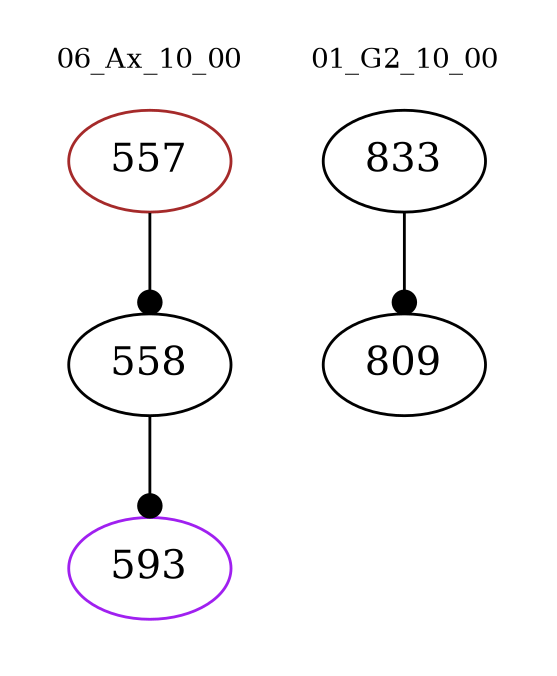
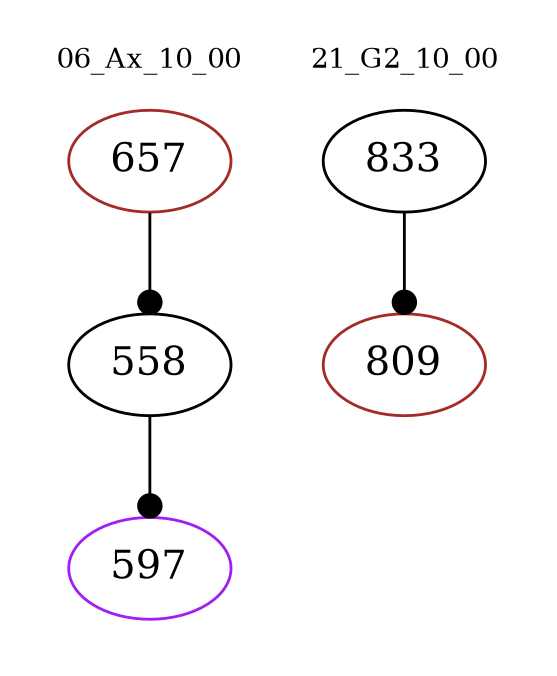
cluster "01_G2_10_00": label "01_G2_10_00" -> "21_G2_10_00"
node "557": label "557" -> "657"
node "809": color black -> brown
node "593": label "593" -> "597"
